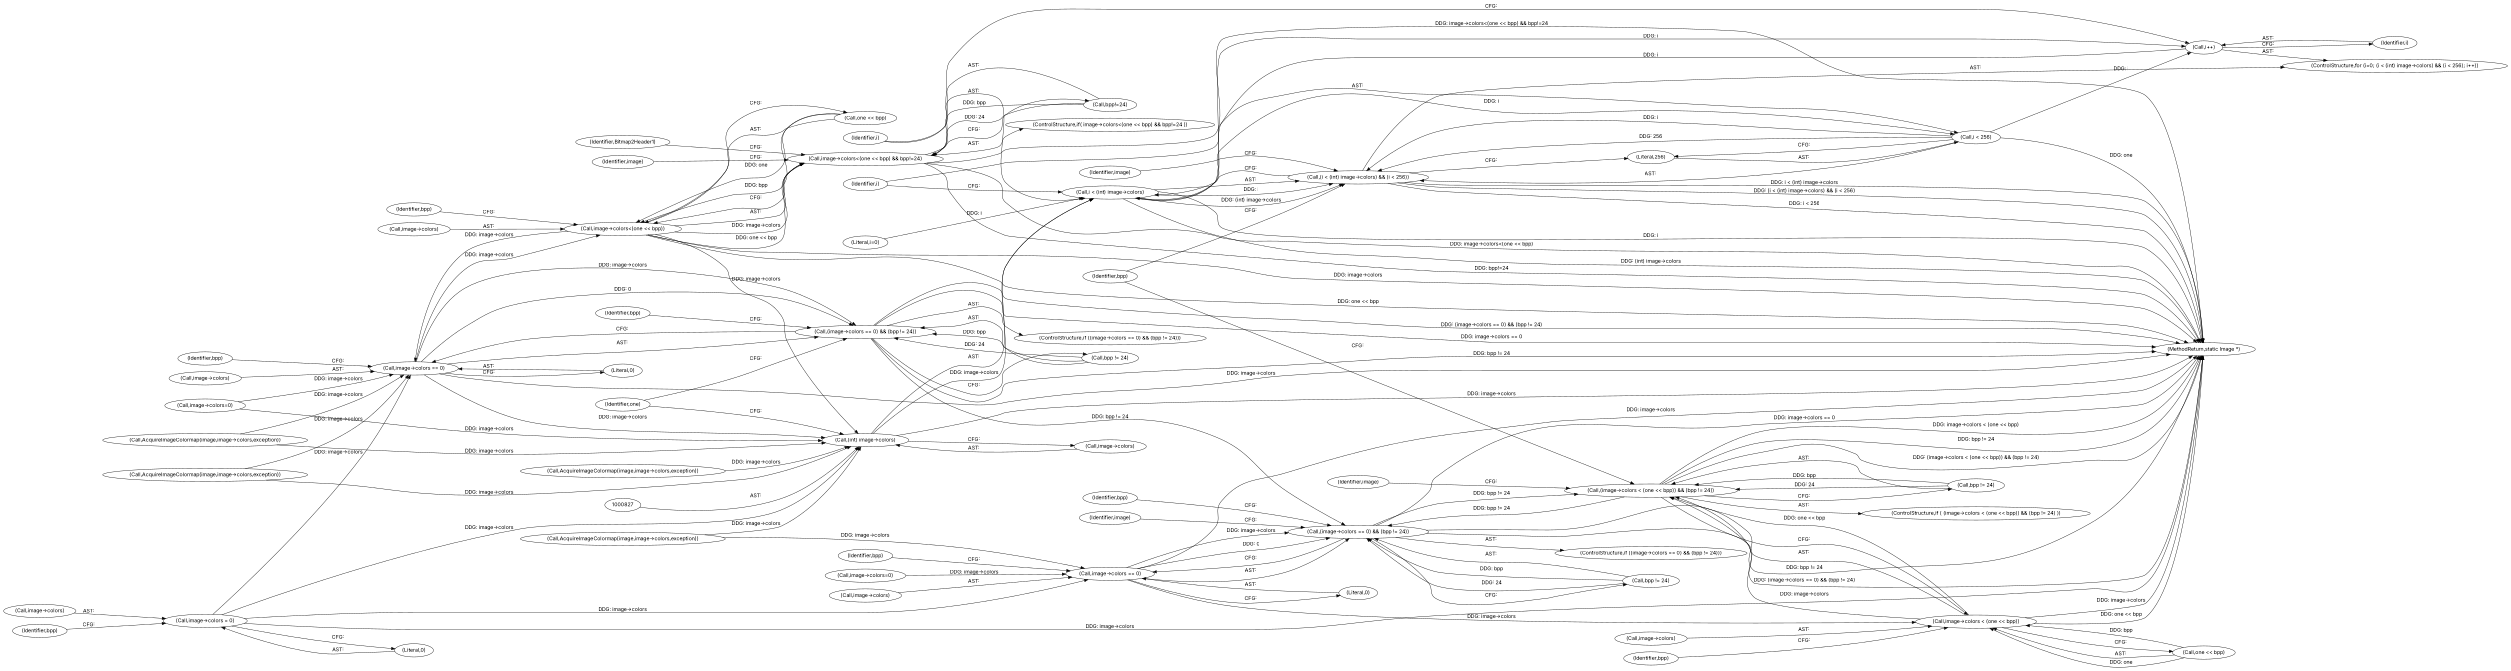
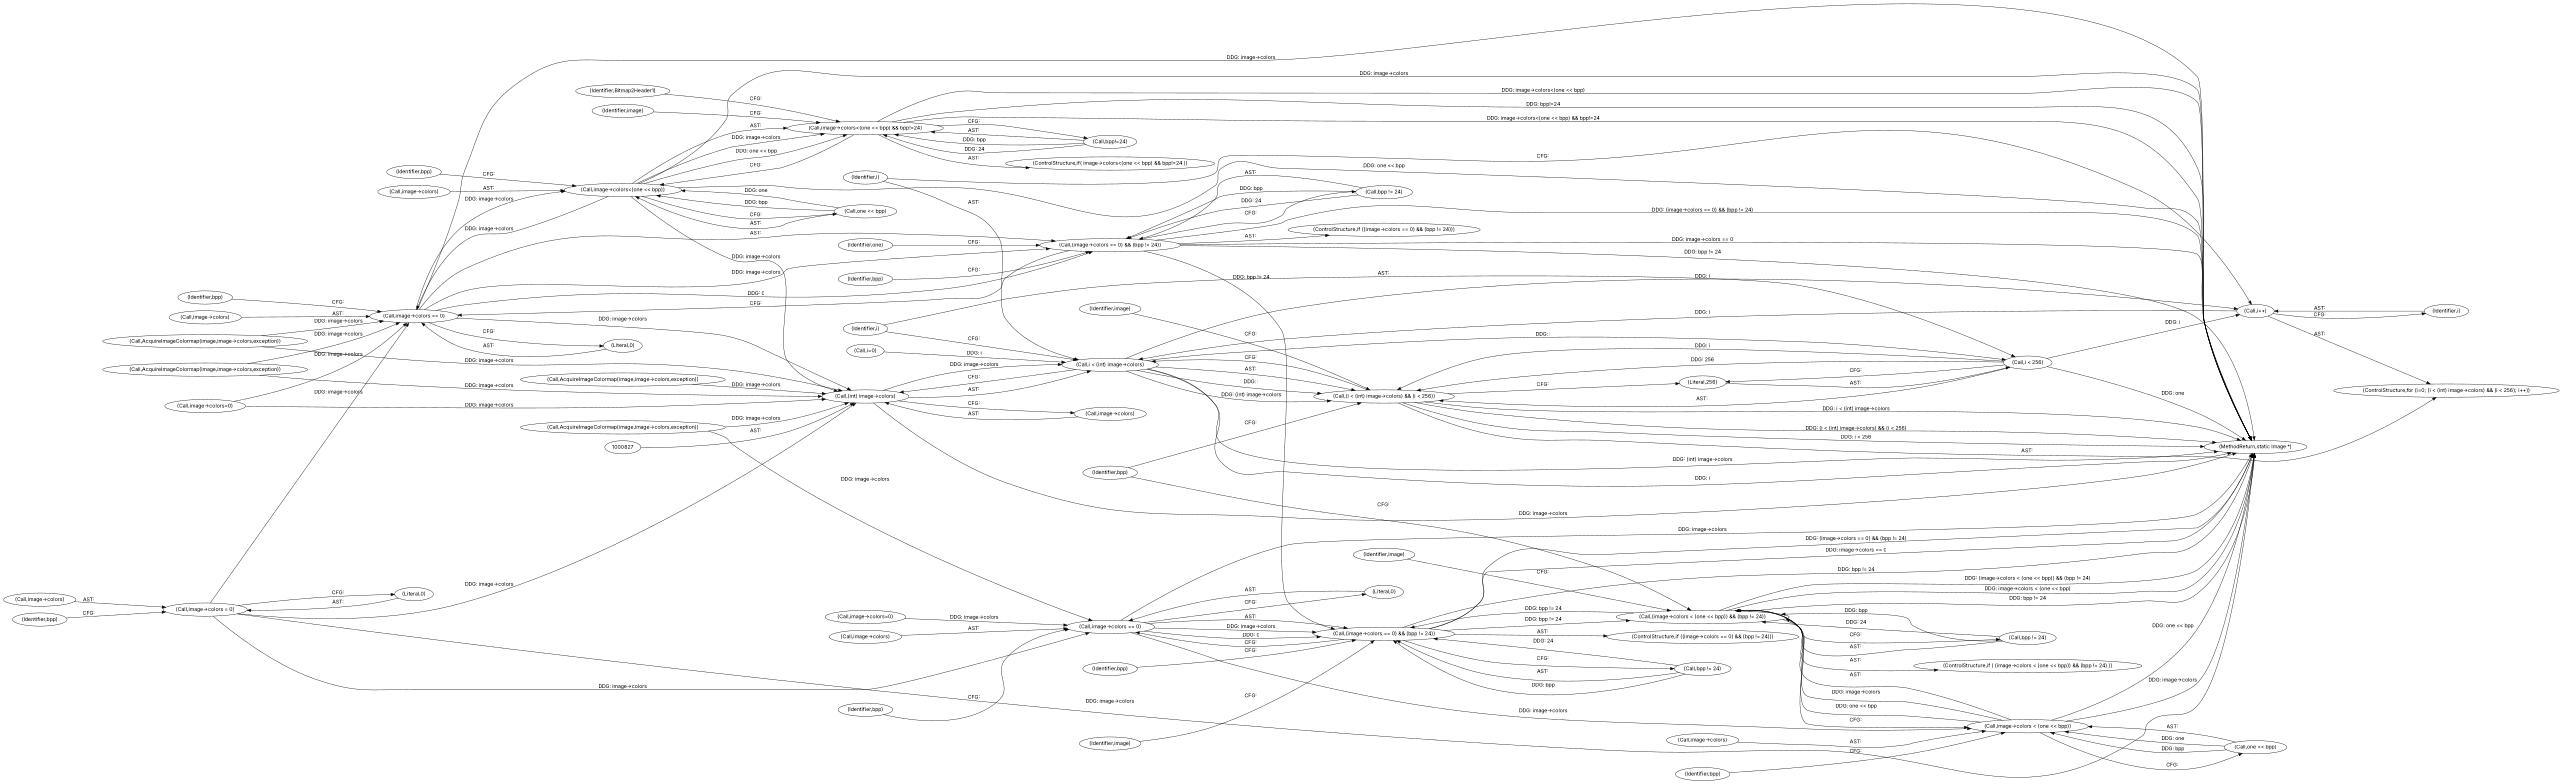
node "(Literal,i=0)": label "(Literal,i=0)" -> "(Call,i=0)"
edge "(Identifier,one)" -> "(Call,(int) image->colors)": now "(Call,i < (int) image->colors)" -> "(Call,(int) image->colors)"
